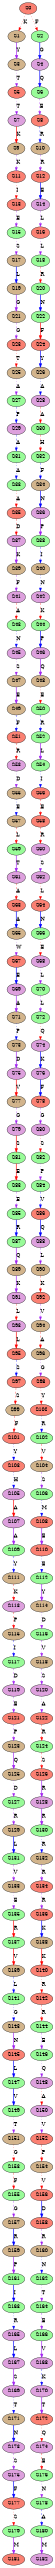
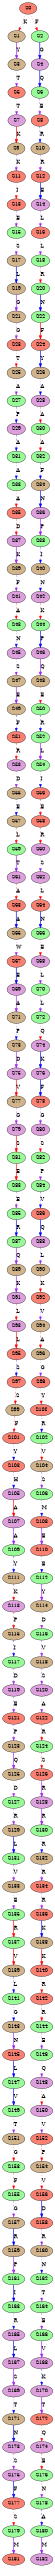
edge "S30" -> "S32": label "H" -> "A"
